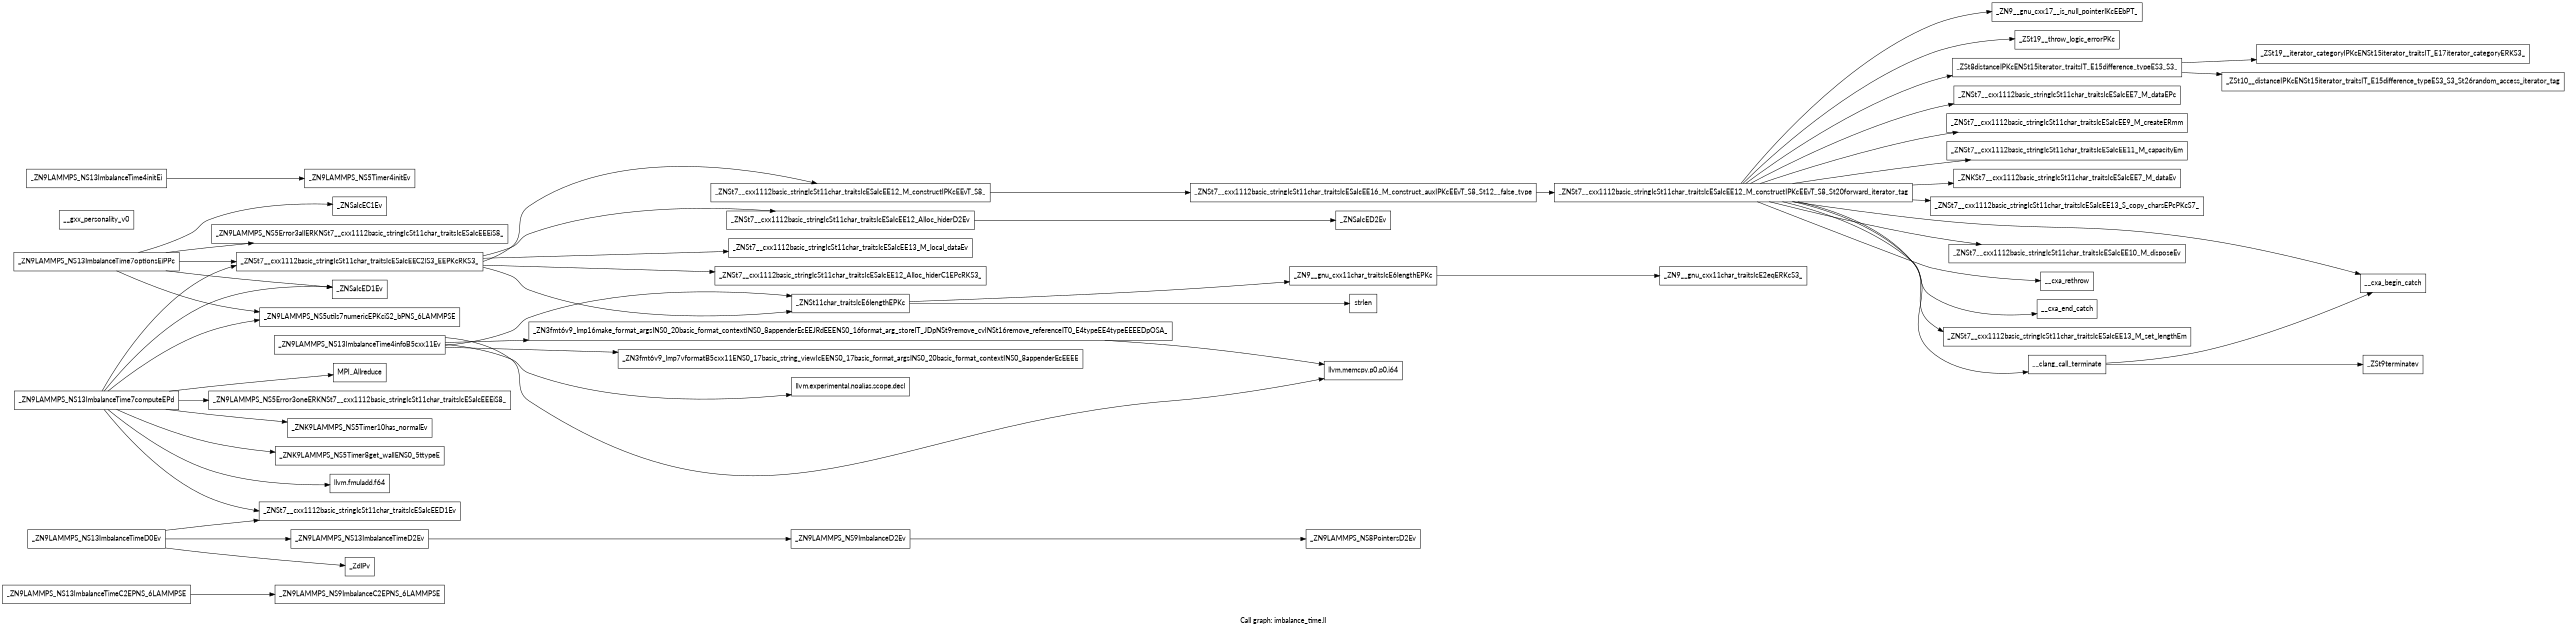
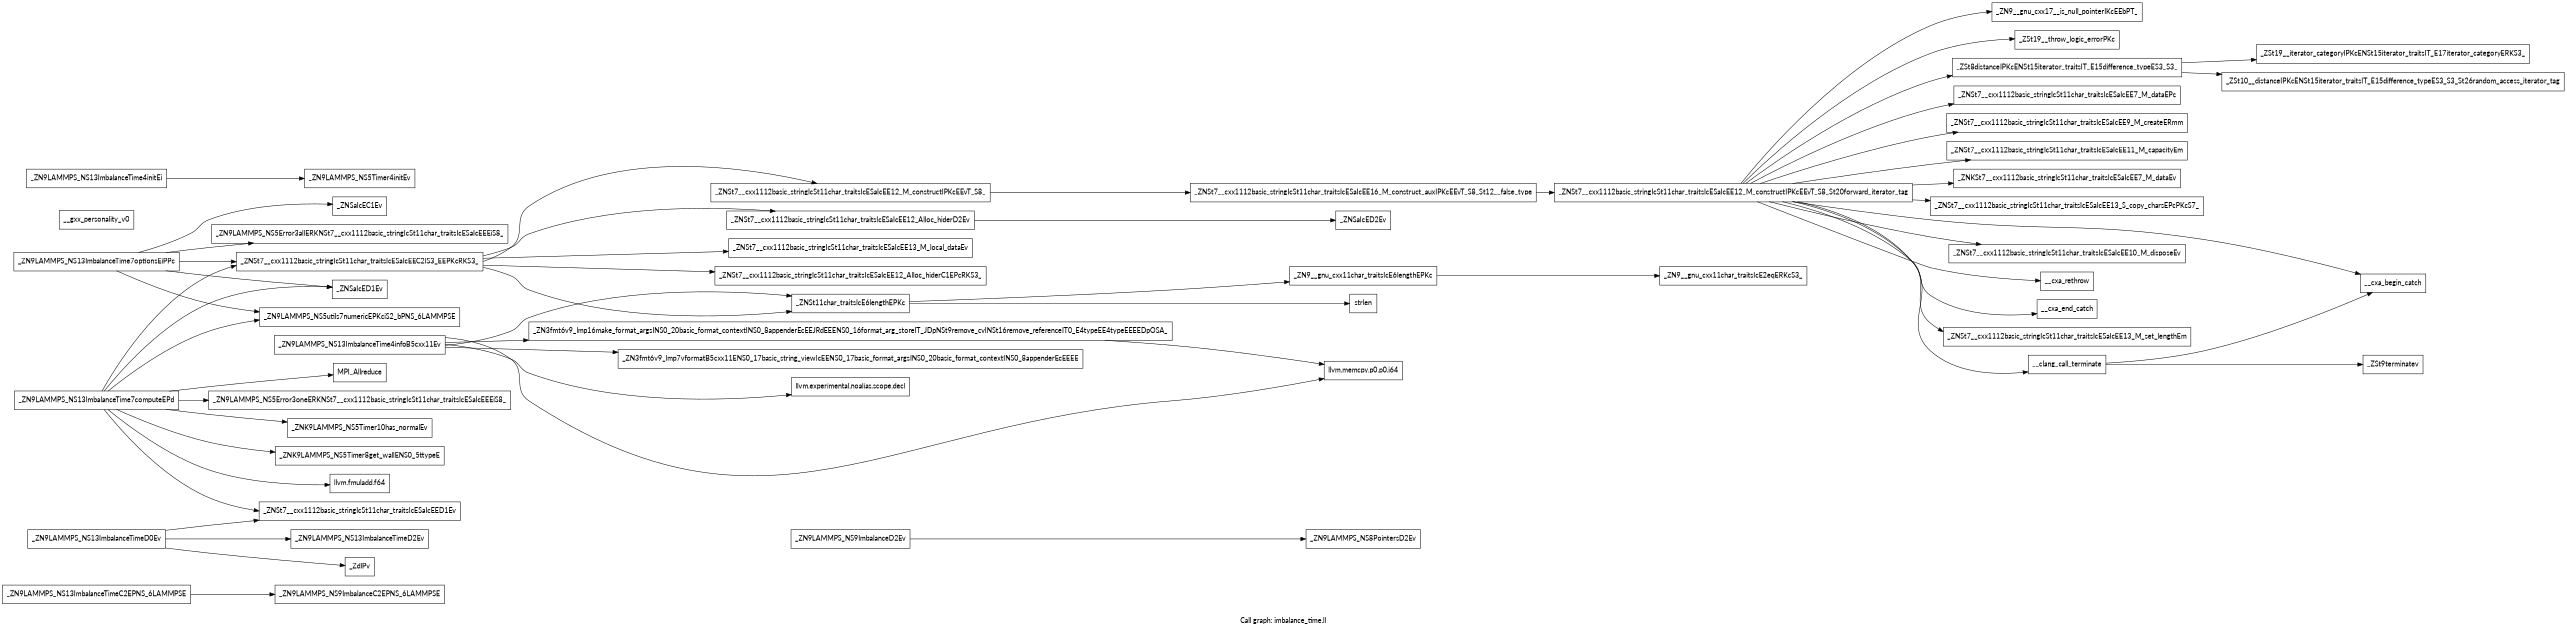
edge "_ZN9LAMMPS_NS13ImbalanceTimeD2Ev" -> "_ZN9LAMMPS_NS9ImbalanceD2Ev": removed
